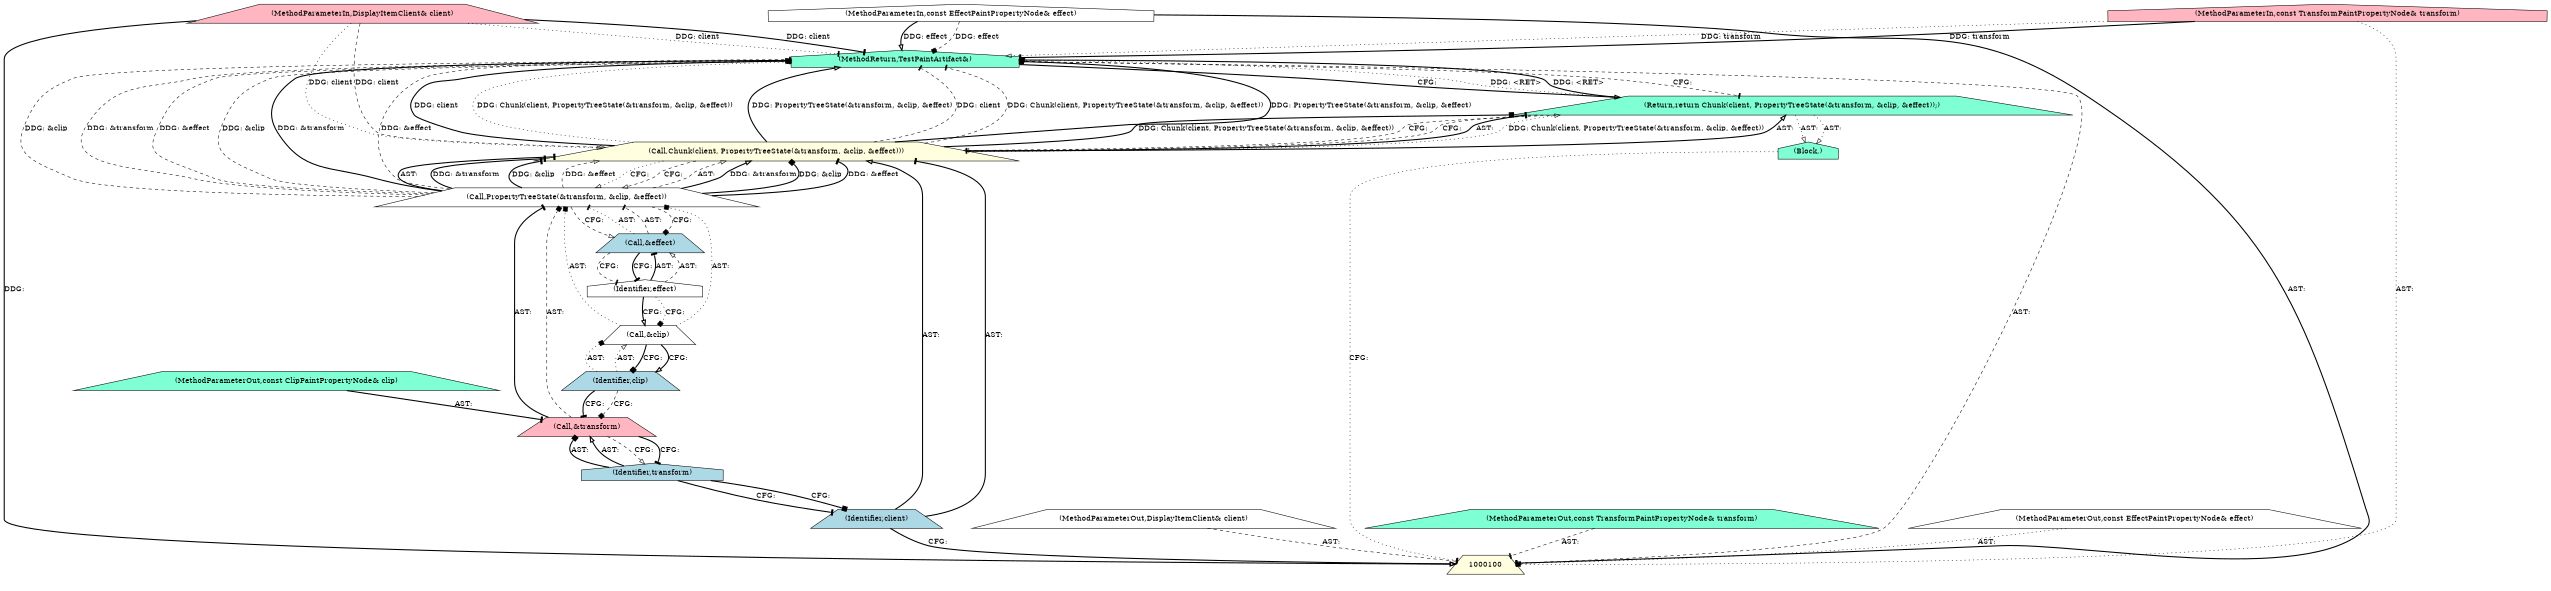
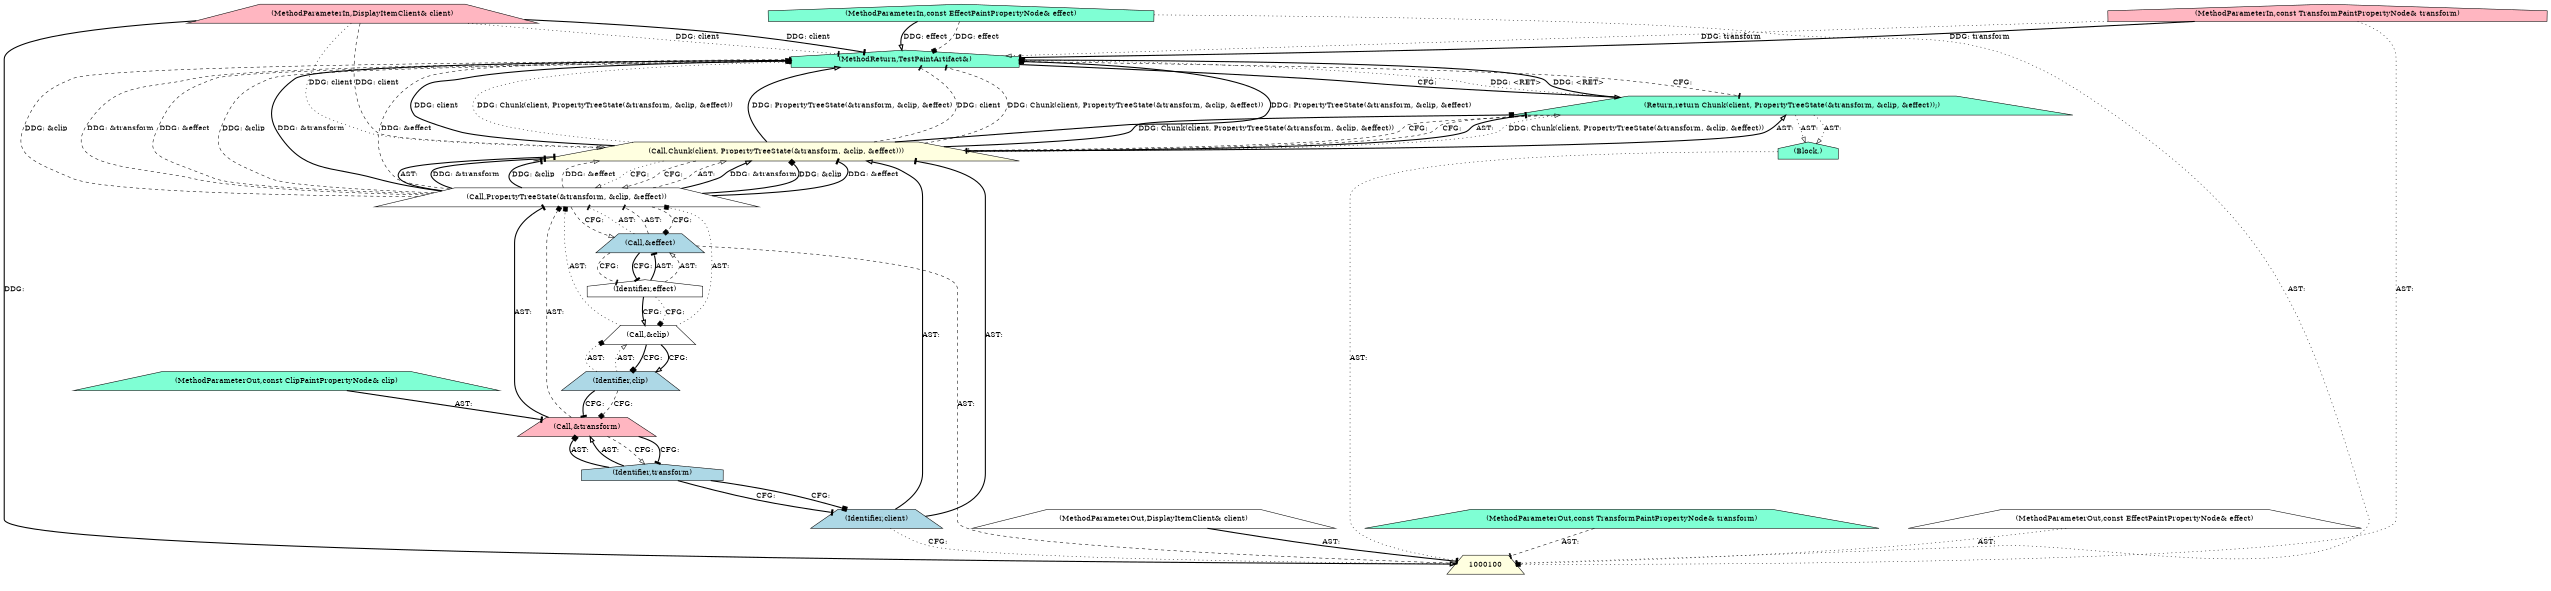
node "(MethodParameterIn,const EffectPaintPropertyNode& effect)": fillcolor white -> aquamarine
edge "(MethodReturn,TestPaintArtifact&)" -> "1000100": now "(Call,&effect)" -> "1000100"
edge "(MethodParameterIn,const EffectPaintPropertyNode& effect)" -> "1000100": style bold -> dotted
edge "(Block,)" -> "1000100": label "CFG: " -> "AST: "
edge "(MethodParameterOut,DisplayItemClient& client)" -> "1000100": style dashed -> bold
edge "(Identifier,client)" -> "1000100": style bold -> dotted
